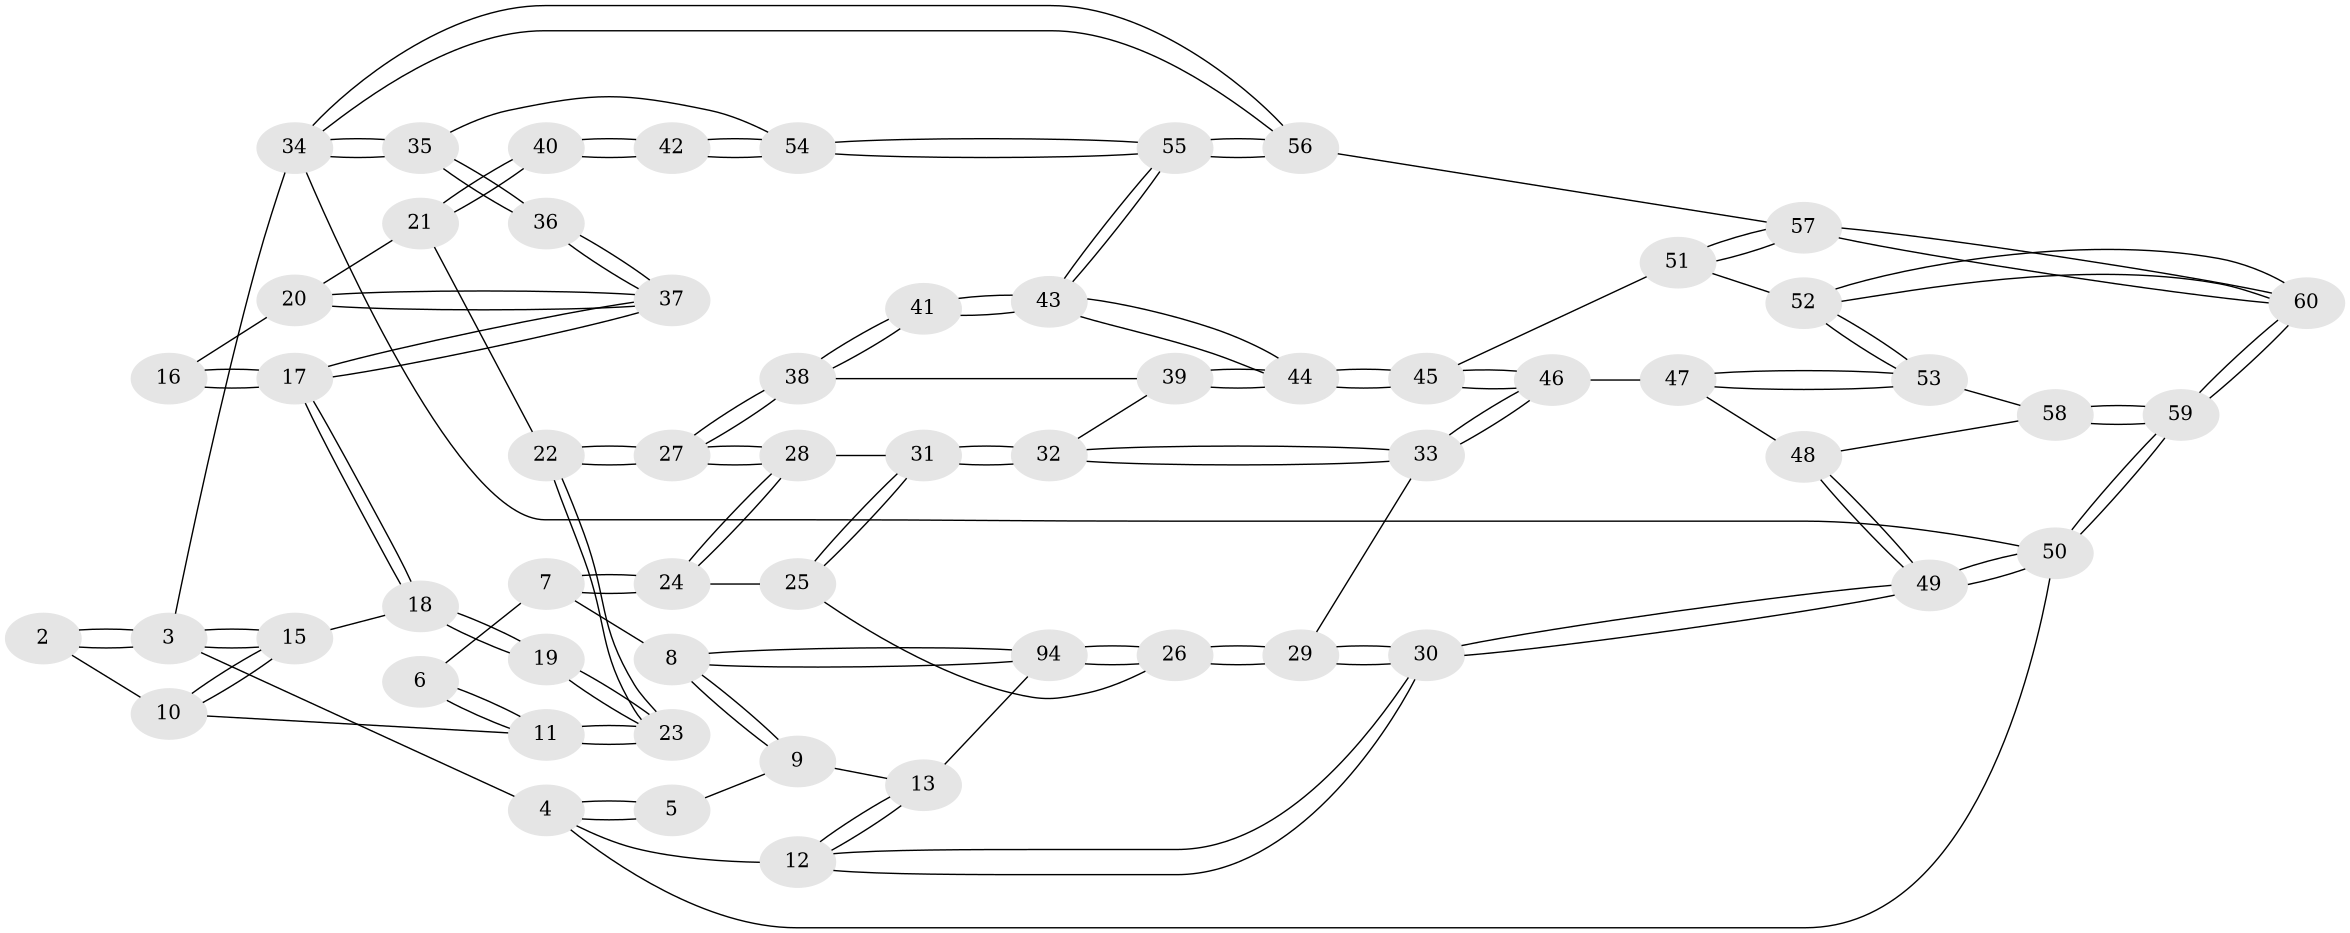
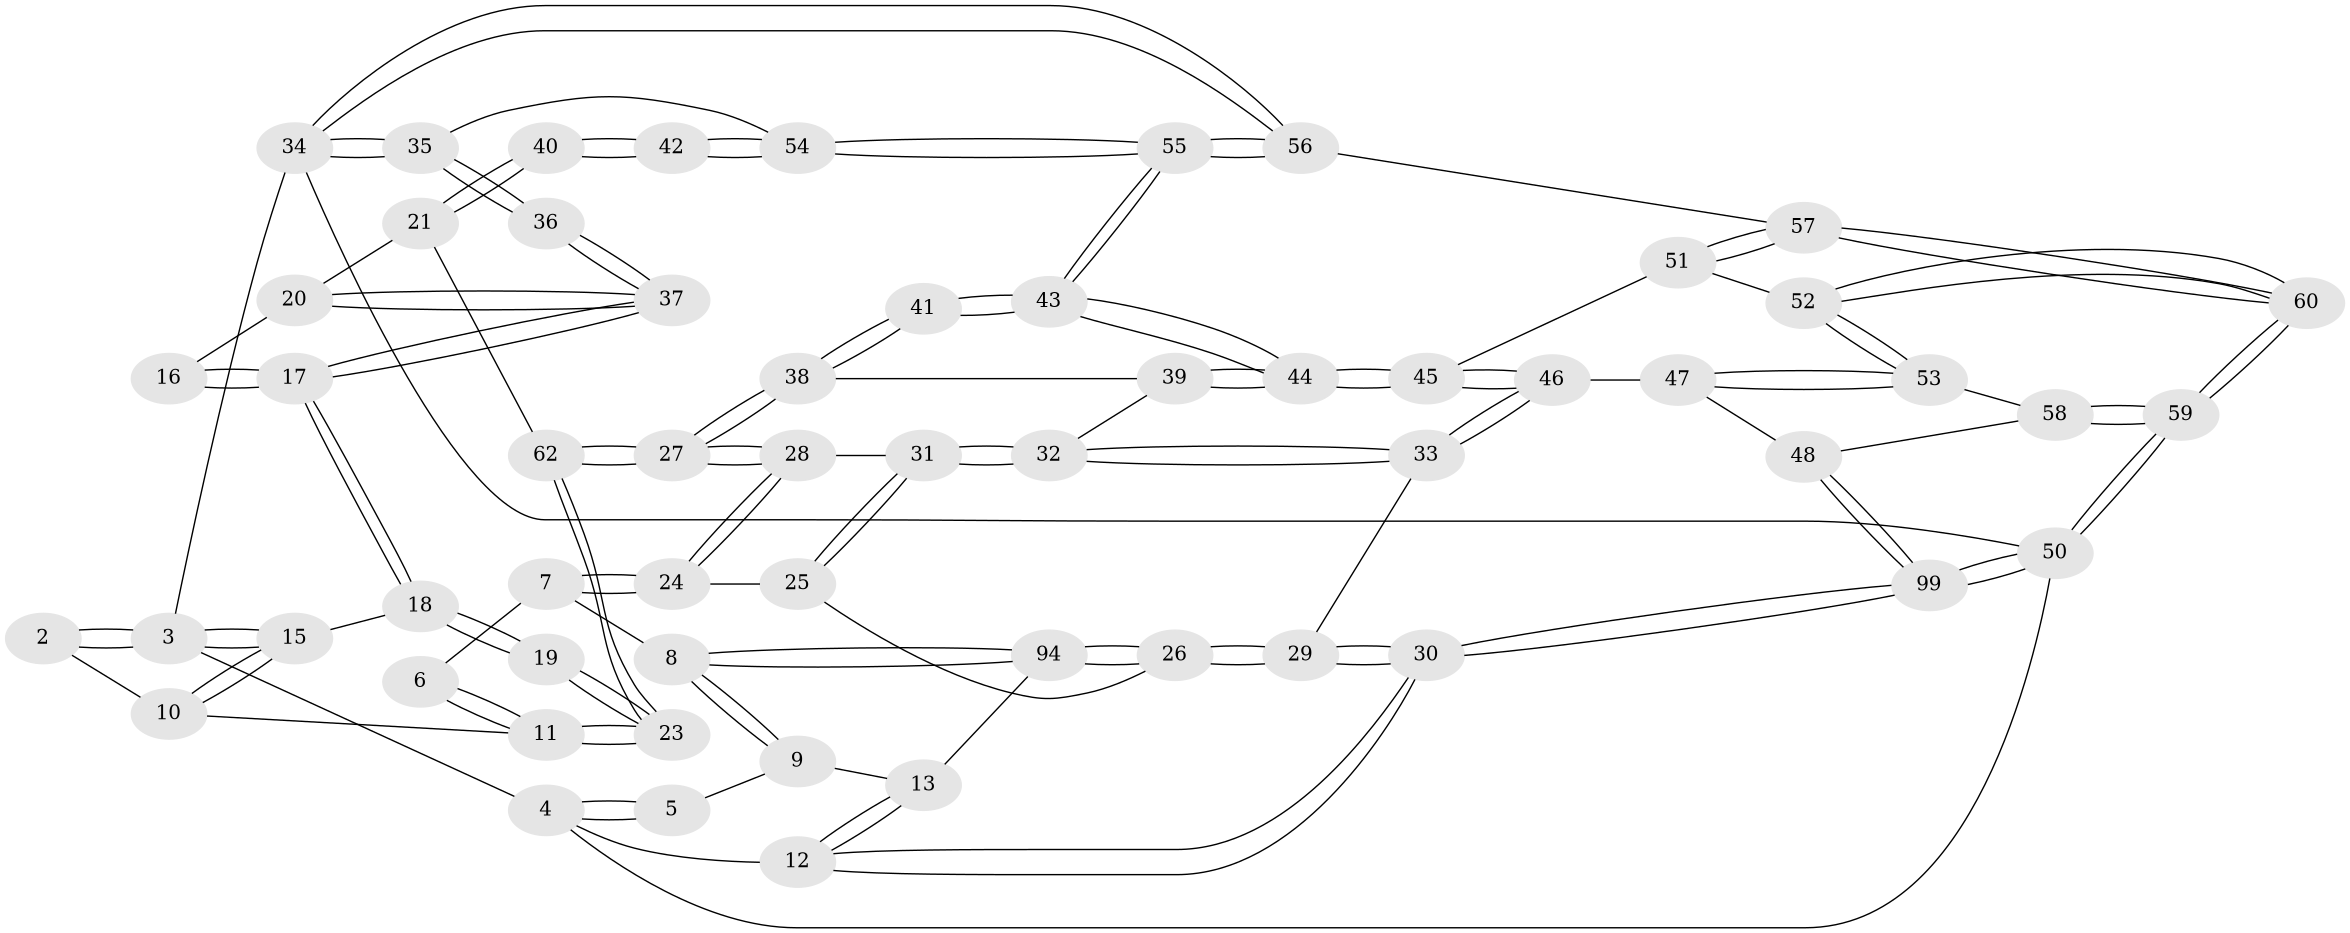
node "22": label "22" -> "62"
node "49": label "49" -> "99"
